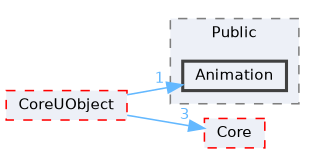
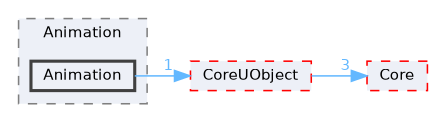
cluster "Public": label "Public" -> "Animation"
edge "CoreUObject" -> "Animation": reversed
